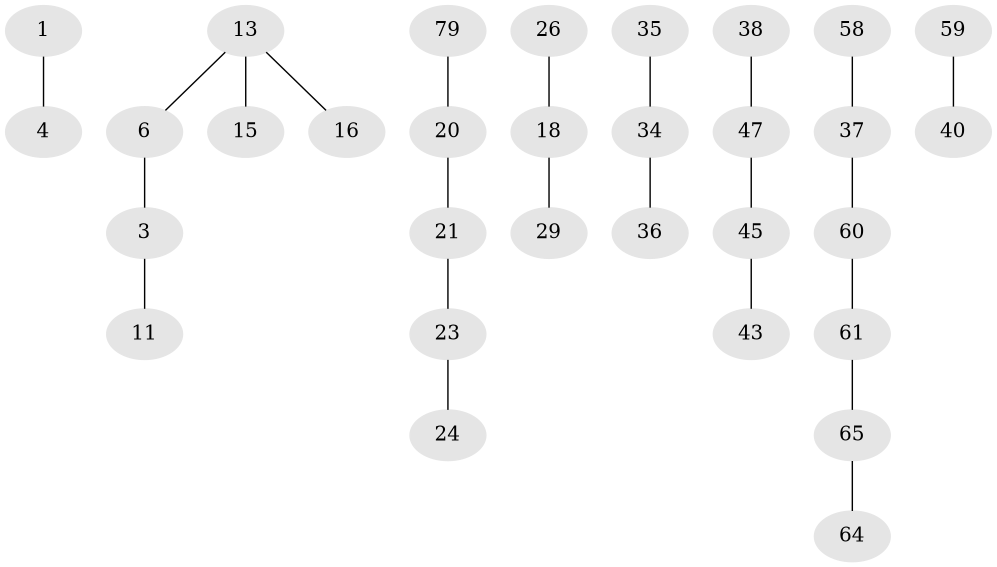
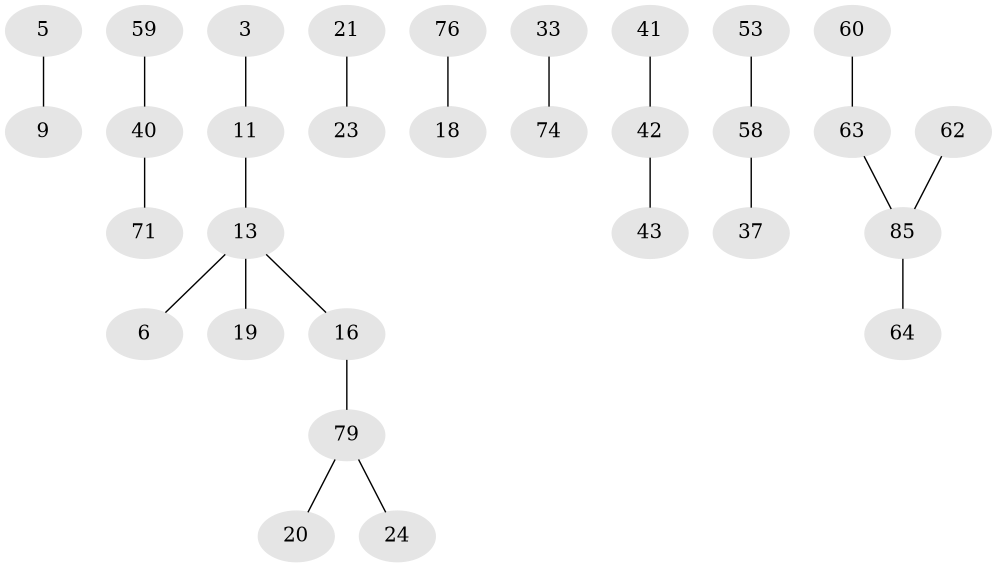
node "1": label "1" -> "5"
node "26": label "26" -> "76"
node "35": label "35" -> "33"
node "38": removed
node "53": added
node "4": label "4" -> "9"
node "15": label "15" -> "19"
node "34": label "34" -> "74"
node "47": label "47" -> "41"
node "62": added
edge "6" -- "3": removed
edge "11" -- "13": added
edge "20" -- "21": removed
edge "37" -- "60": removed
node "71": added
node "29": removed
node "36": removed
node "45": label "45" -> "42"
node "61": label "61" -> "63"
edge "16" -- "79": added
edge "23" -- "24": now "79" -- "24"
node "65": label "65" -> "85"
